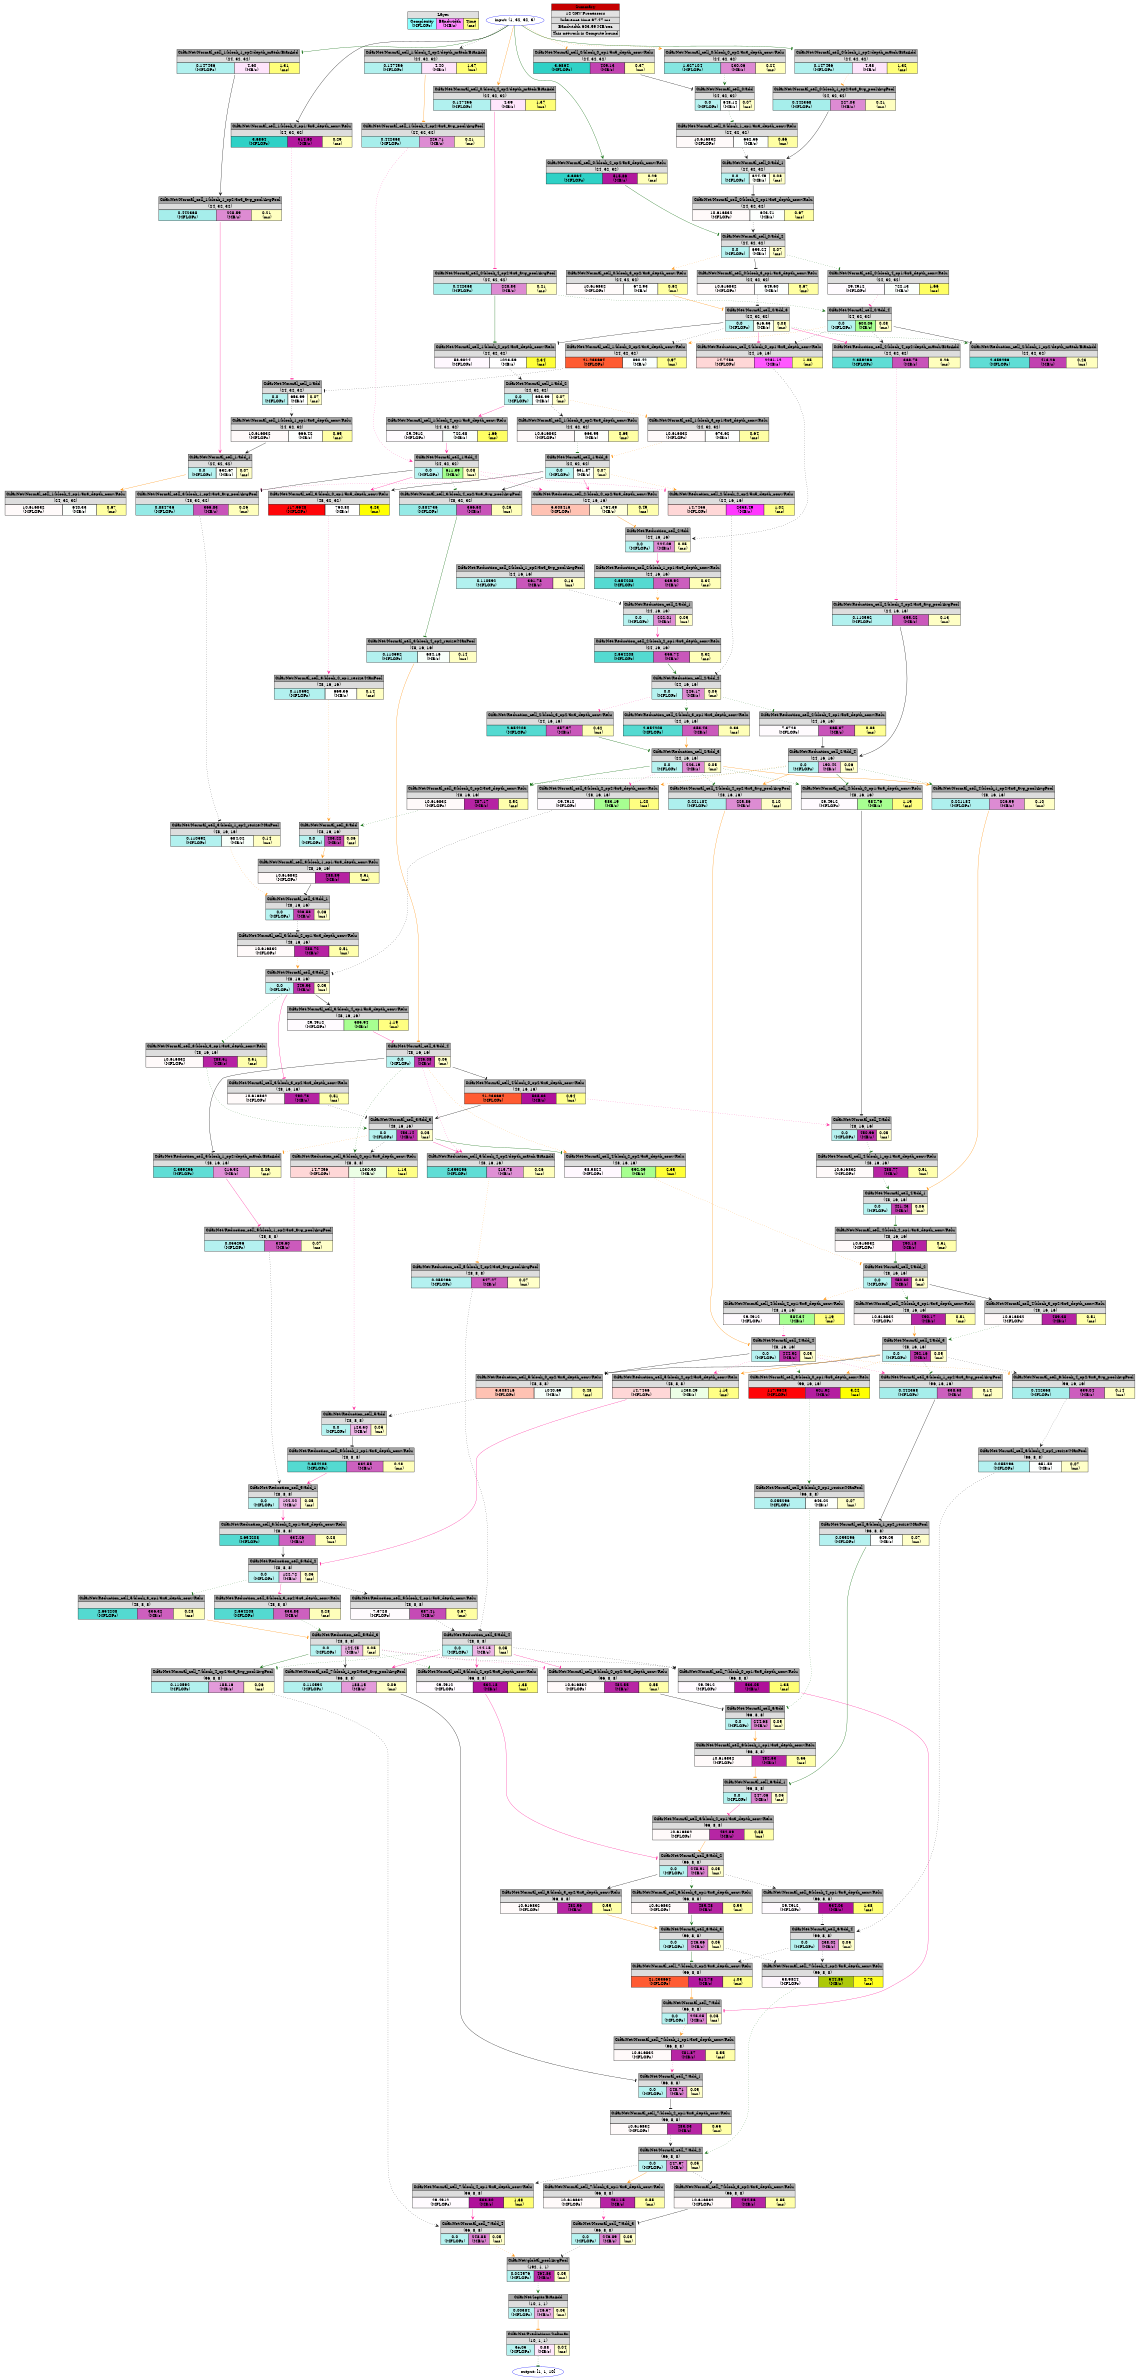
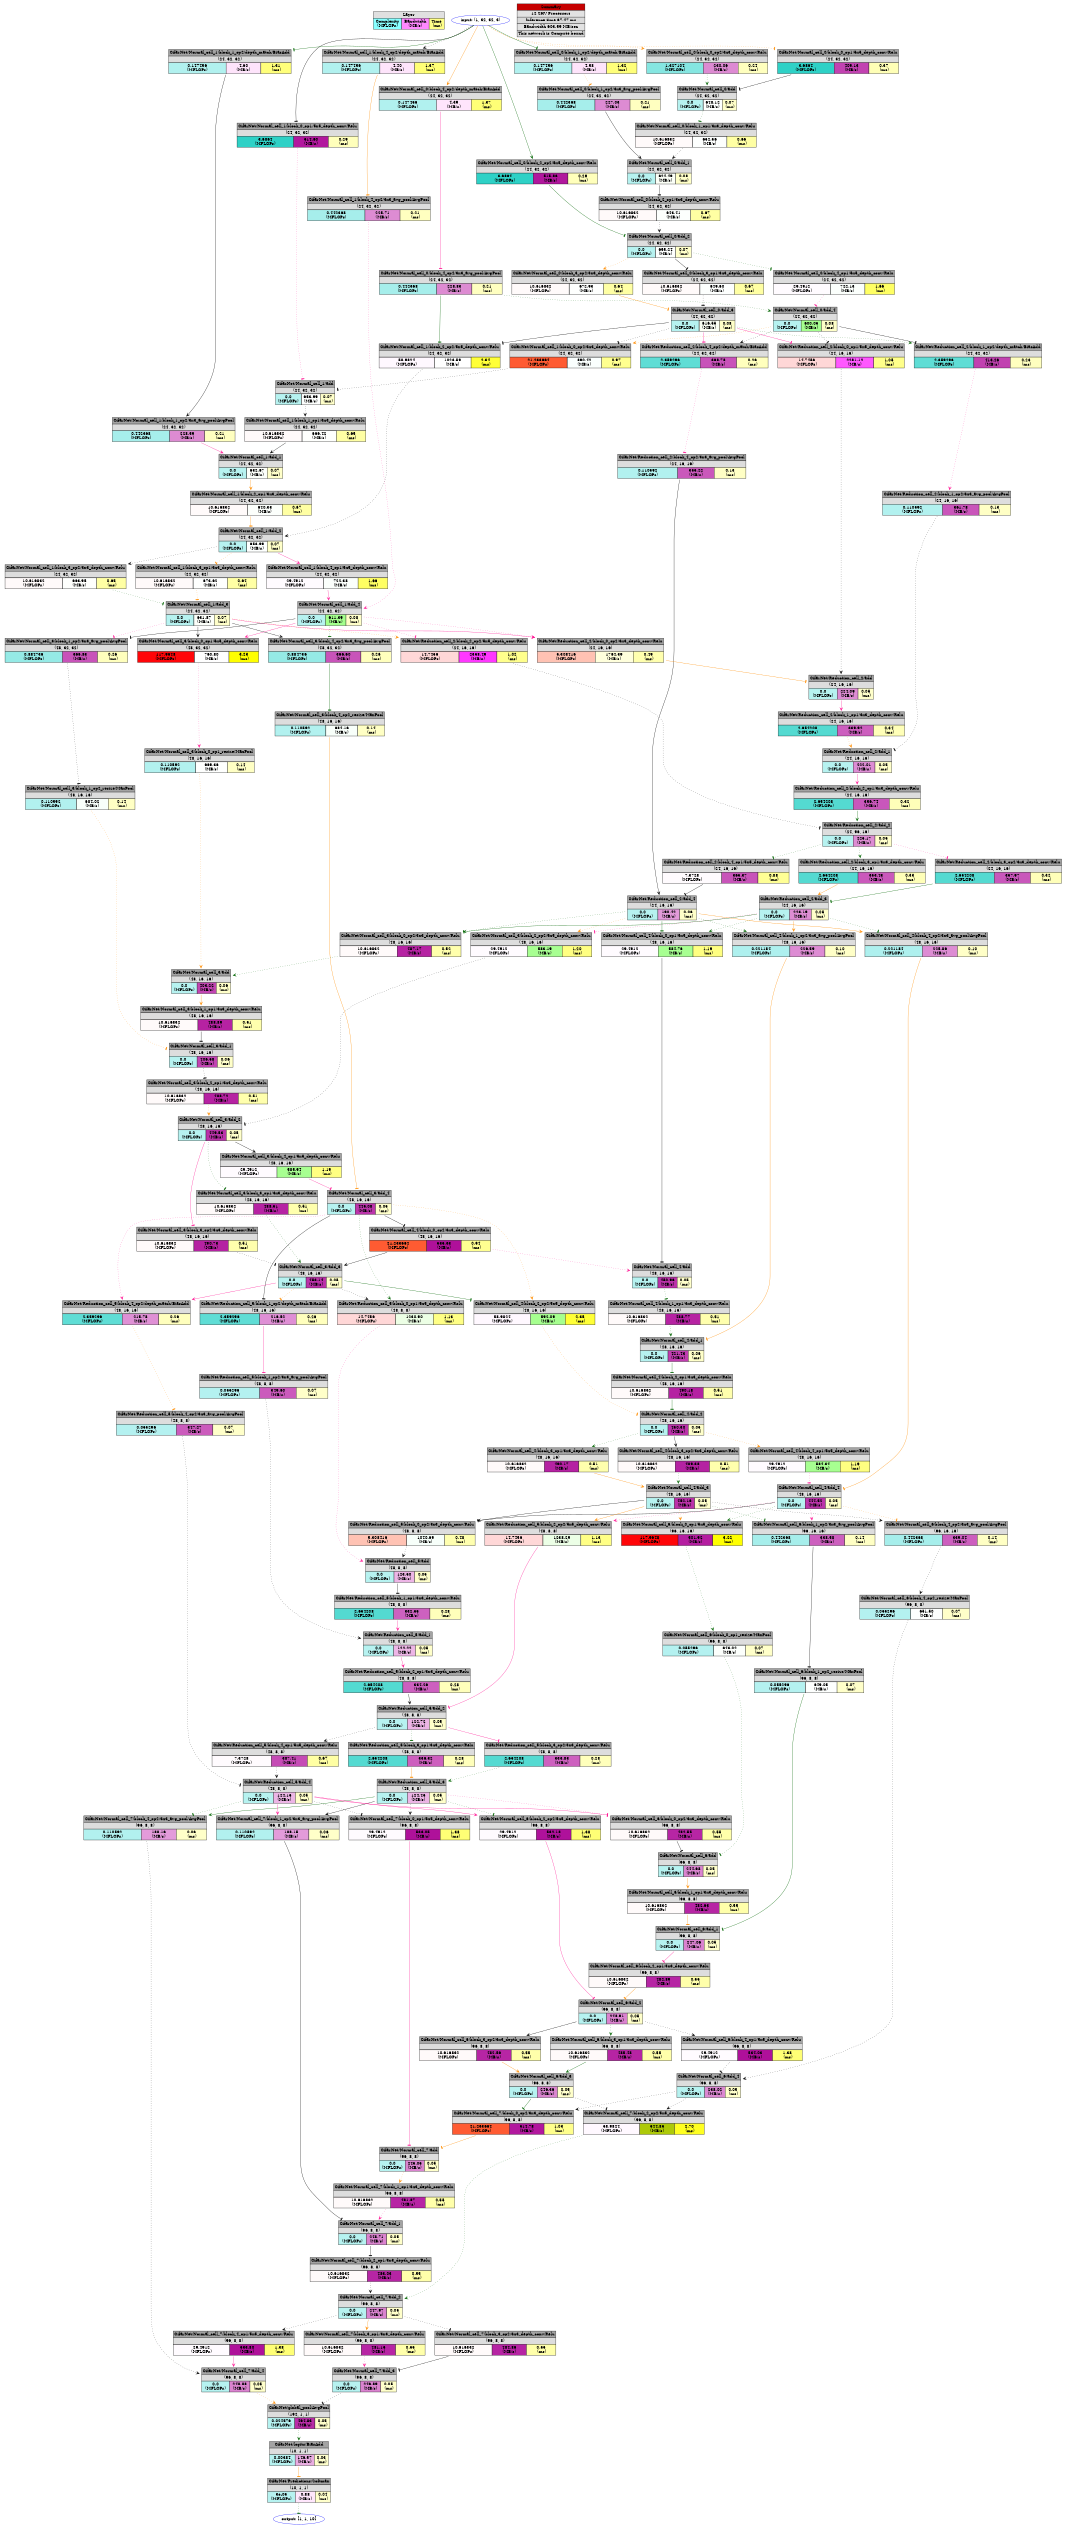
edge "CifarNet/Reduction_cell_2/block_1_op2/depth_match/BiasAdd" -> "CifarNet/Reduction_cell_2/block_1_op2/3x3_avg_pool/AvgPool": added
edge "CifarNet/Normal_cell_1/block_2_op1/3x3_depth_conv/Relu" -> "CifarNet/Normal_cell_1/add_2": added
node "CifarNet/Reduction_cell_2/add_2": text "(24, 16, 16)" -> "(24, 96, 16)"
